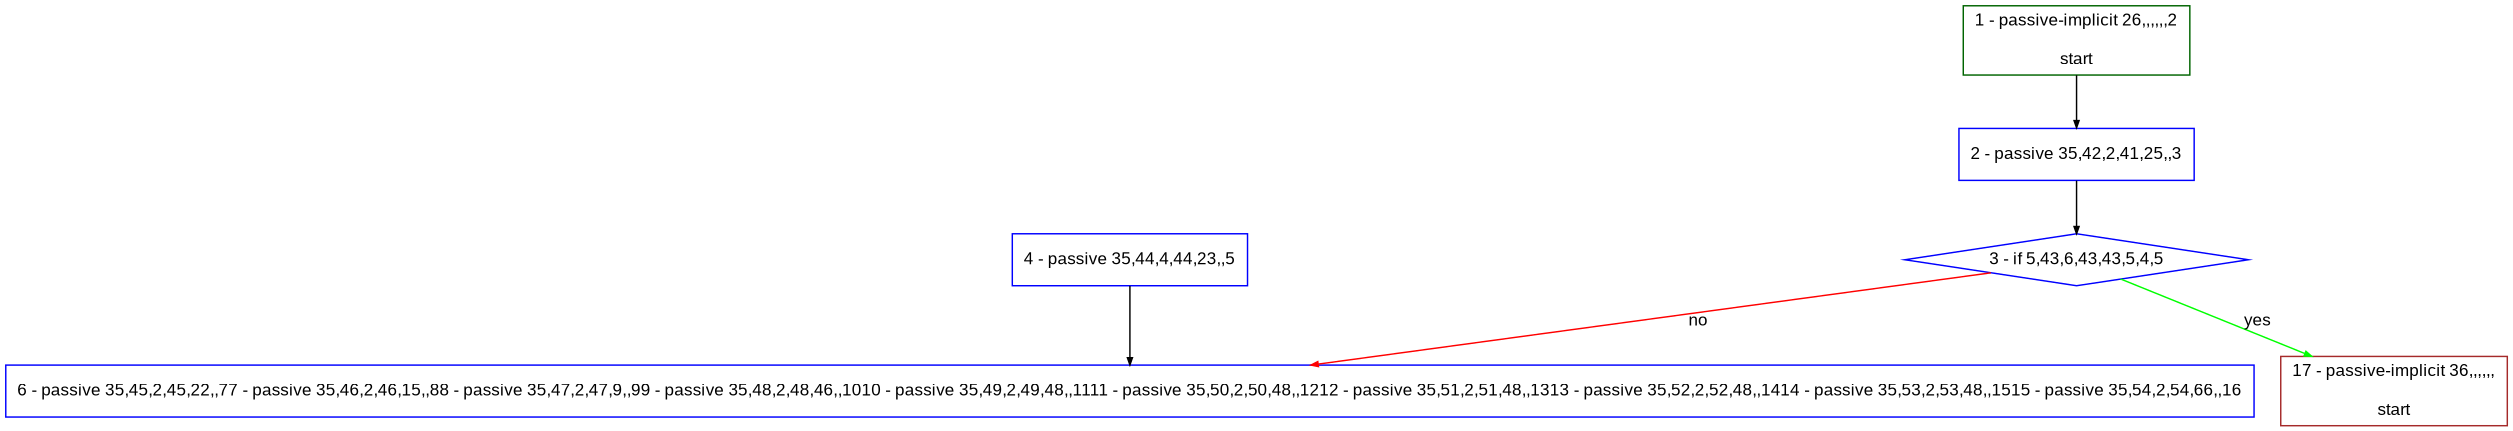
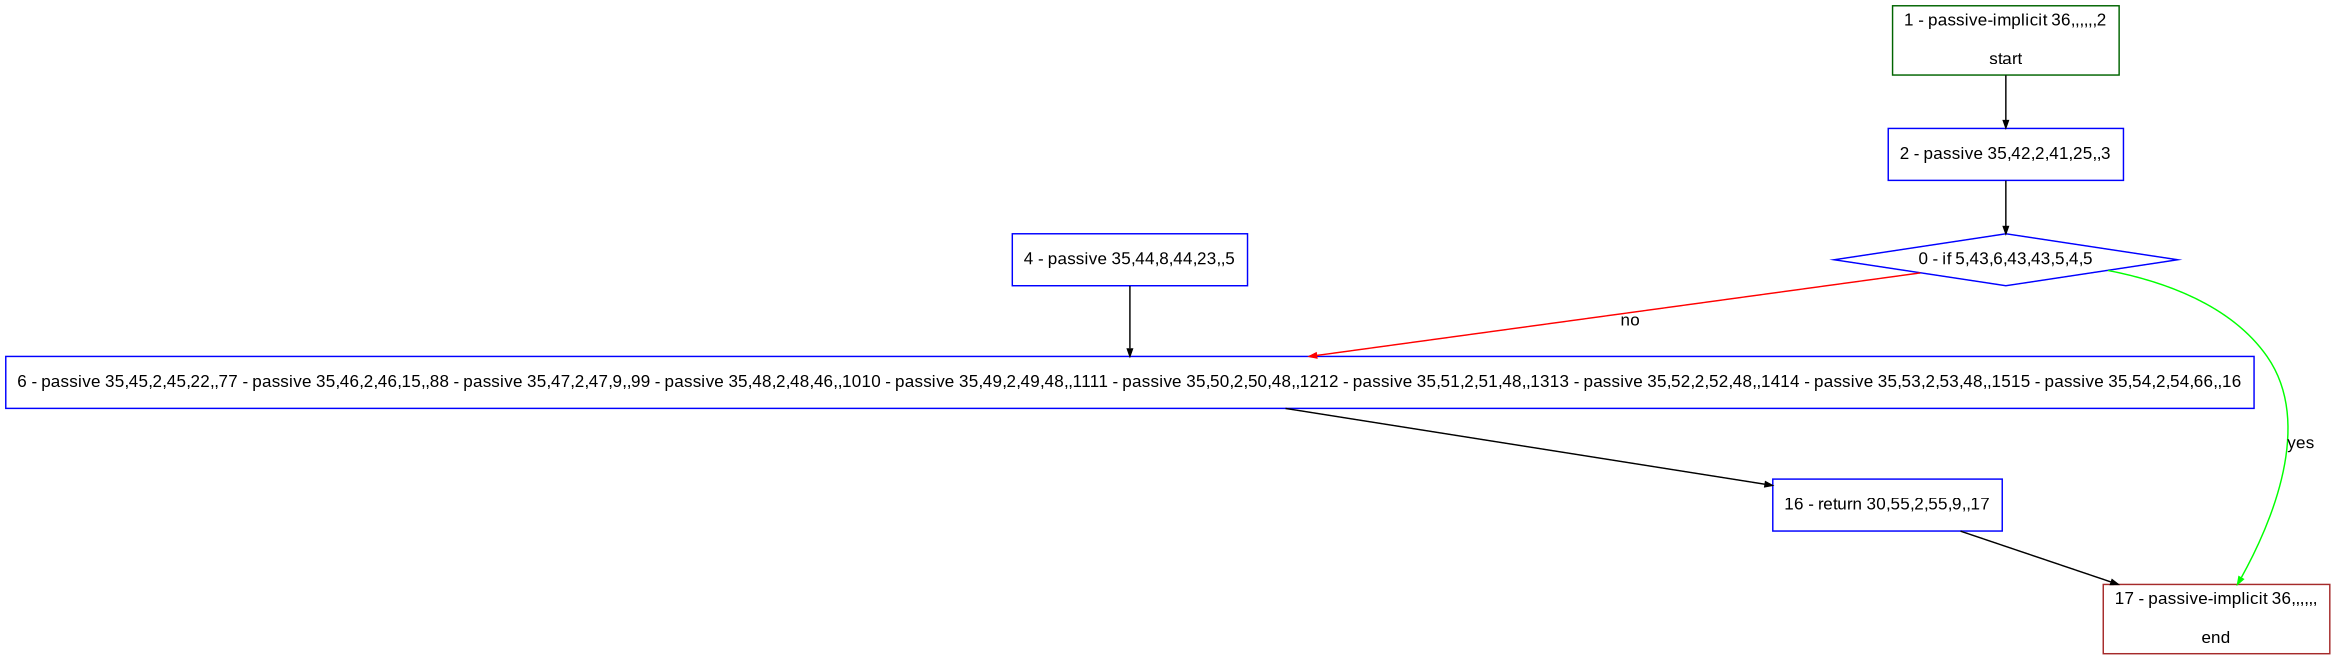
node "1 - passive-implicit 26,,,,,,2 start": label "1 - passive-implicit 26,,,,,,2 start" -> "1 - passive-implicit 36,,,,,,2 start"
node "4 - passive 35,44,4,44,23,,5": label "4 - passive 35,44,4,44,23,,5" -> "4 - passive 35,44,8,44,23,,5"
node "3 - if 5,43,6,43,43,5,4,5": label "3 - if 5,43,6,43,43,5,4,5" -> "0 - if 5,43,6,43,43,5,4,5"
node "17 - passive-implicit 36,,,,,, start": label "17 - passive-implicit 36,,,,,, start" -> "17 - passive-implicit 36,,,,,, end"
node "16 - return 30,55,2,55,9,,17": added
